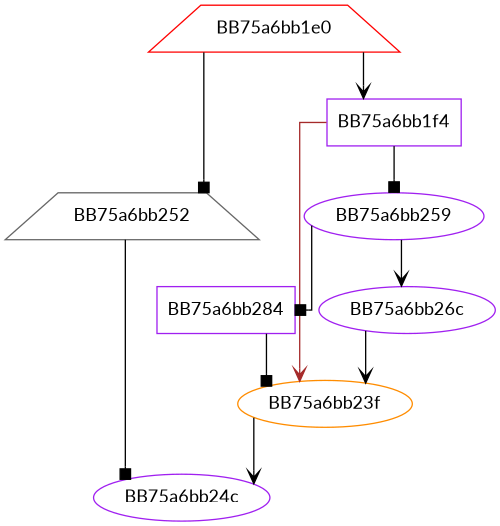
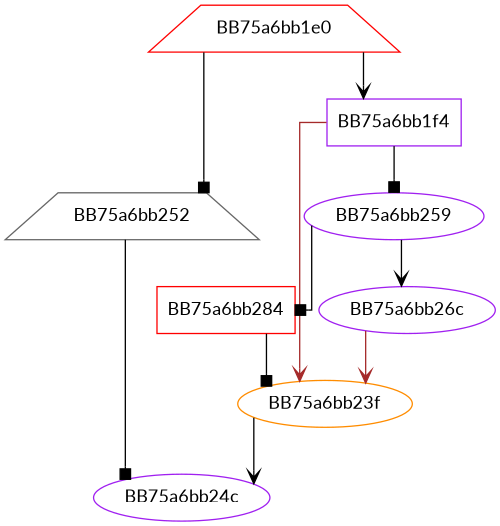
node "BB75a6bb284": color purple -> red
edge "BB75a6bb26c" -> "BB75a6bb23f": color black -> brown
